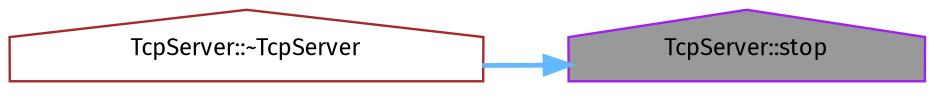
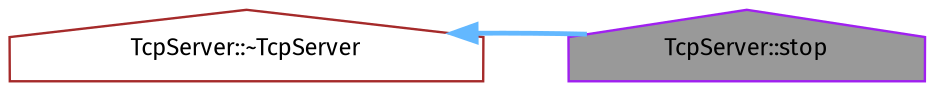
edge "TcpServer::~TcpServer" -> "TcpServer::stop": reversed
